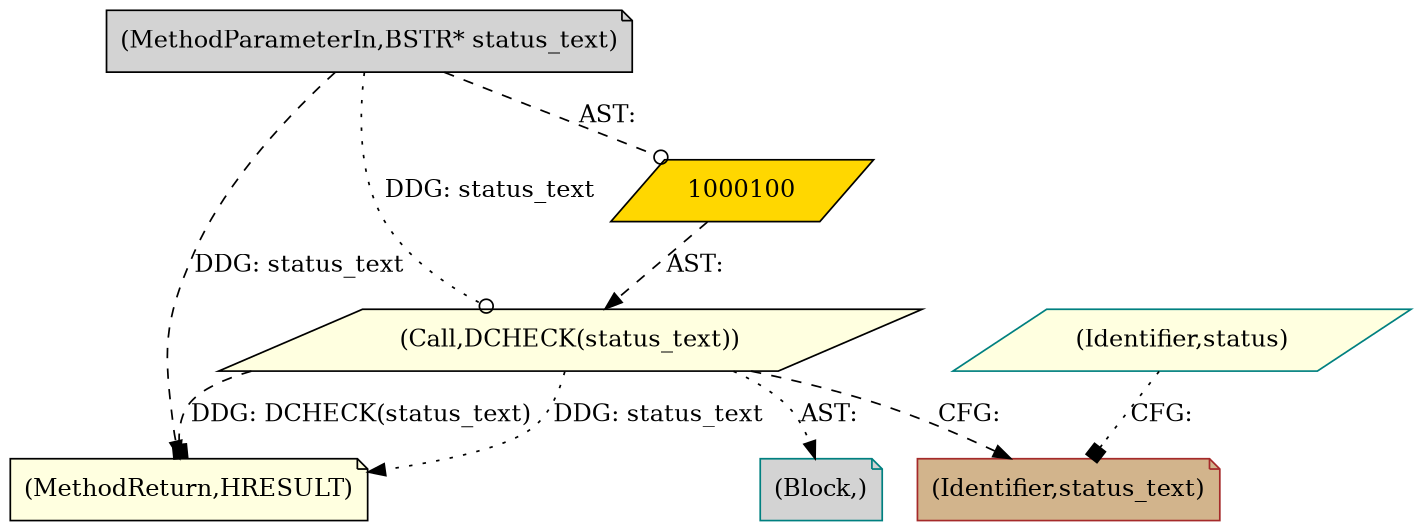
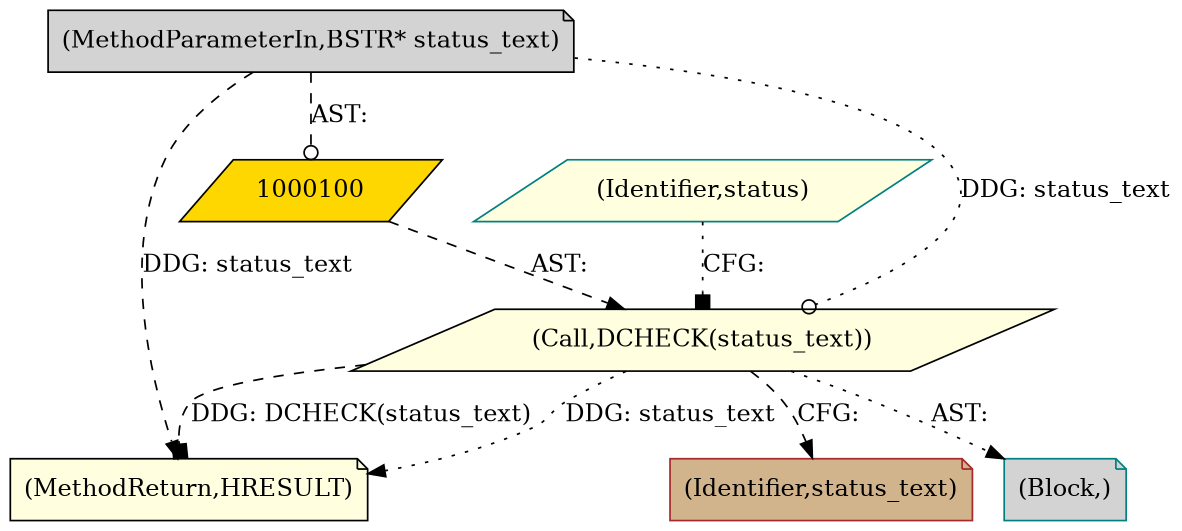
edge "(Identifier,status)" -> "(Identifier,status_text)": now "(Identifier,status)" -> "(Call,DCHECK(status_text))"
